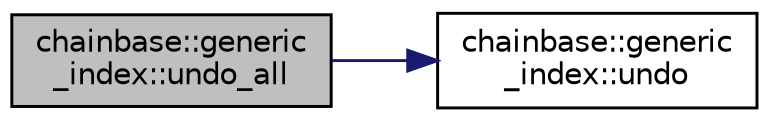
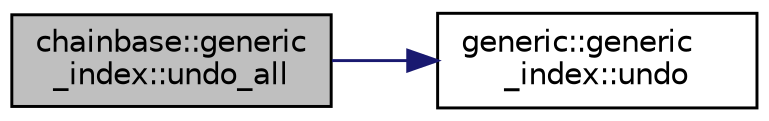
node "chainbase::generic _index::undo": label "chainbase::generic _index::undo" -> "generic::generic _index::undo"
